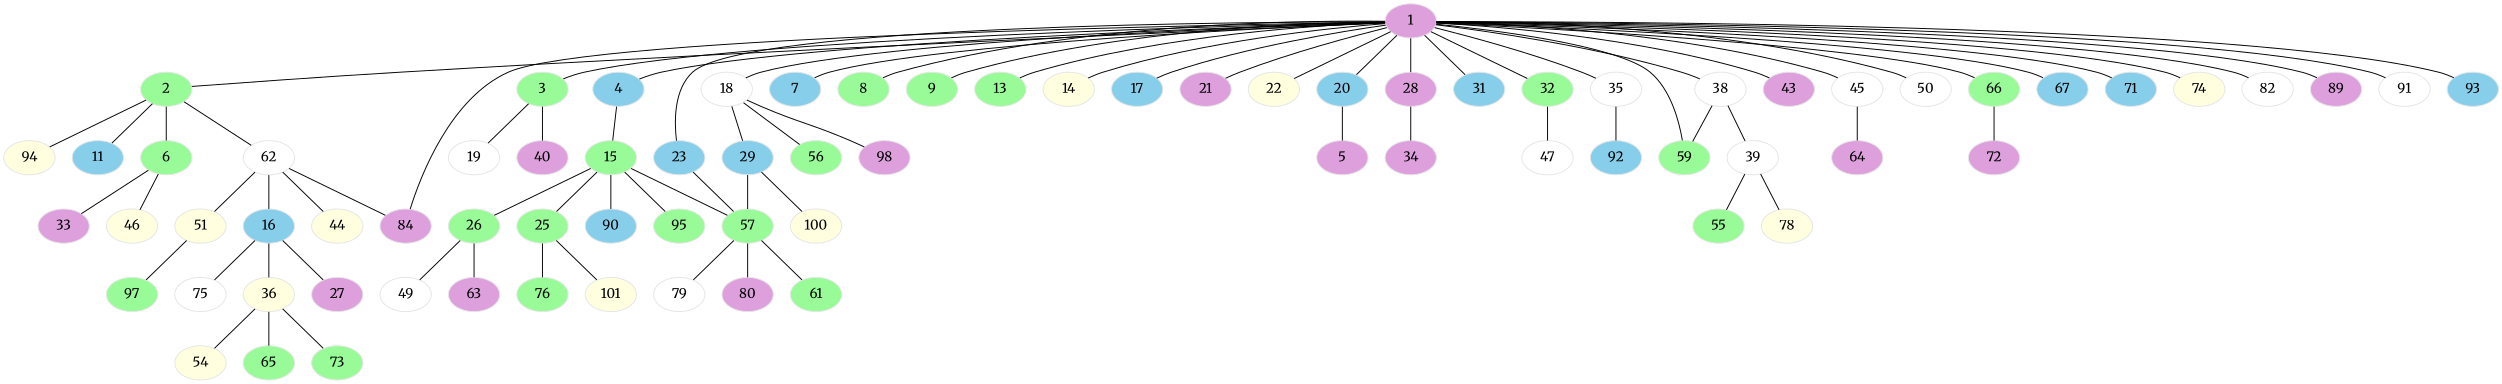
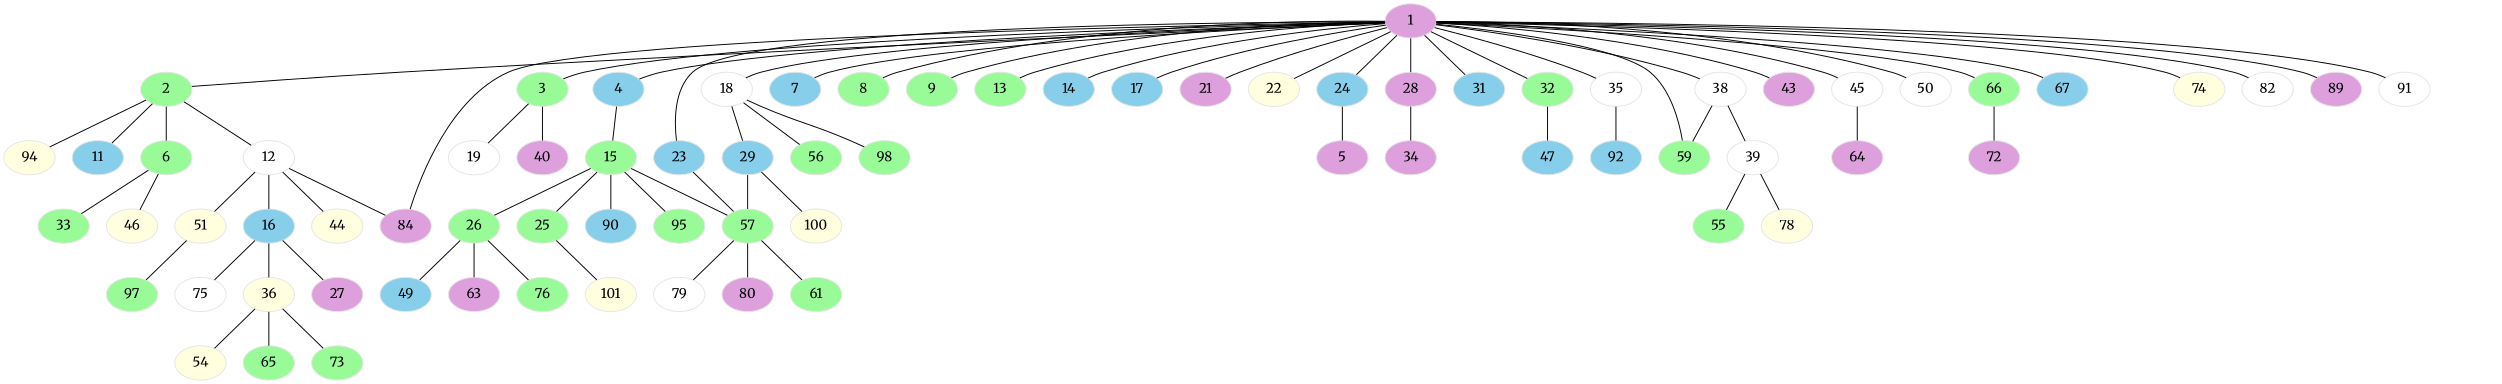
node "14": fillcolor lightyellow -> skyblue
node "20": label "20" -> "24"
node "71": removed
node "93": removed
node "62": label "62" -> "12"
node "98": fillcolor plum -> palegreen
node "47": fillcolor white -> skyblue
node "33": fillcolor plum -> palegreen
edge "25" -- "76": now "26" -- "76"
node "49": fillcolor white -> skyblue
